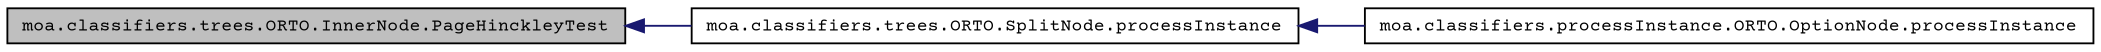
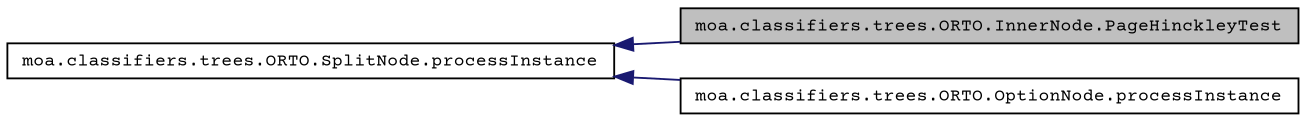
edge "moa.classifiers.trees.ORTO.SplitNode.processInstance" -> "moa.classifiers.trees.ORTO.InnerNode.PageHinckleyTest": reversed
node "moa.classifiers.processInstance.ORTO.OptionNode.processInstance": label "moa.classifiers.processInstance.ORTO.OptionNode.processInstance" -> "moa.classifiers.trees.ORTO.OptionNode.processInstance"
